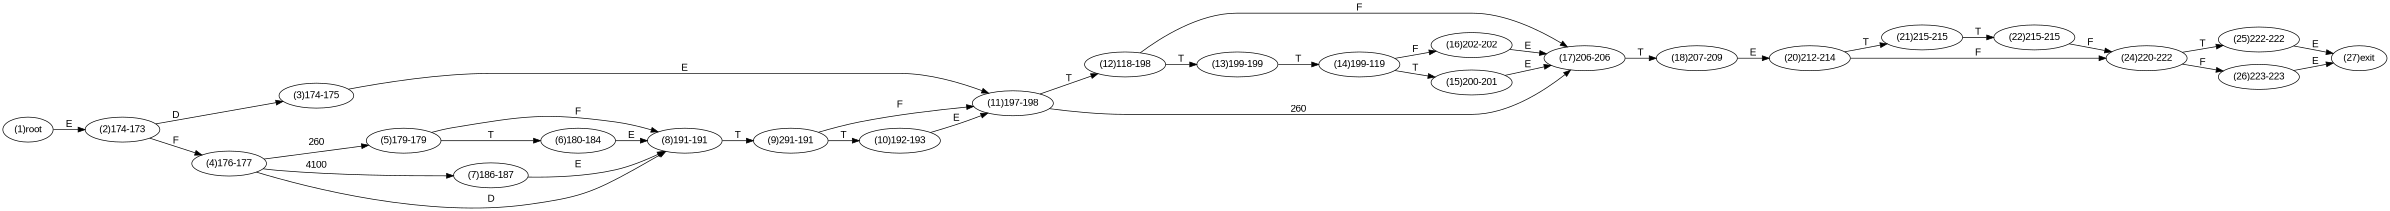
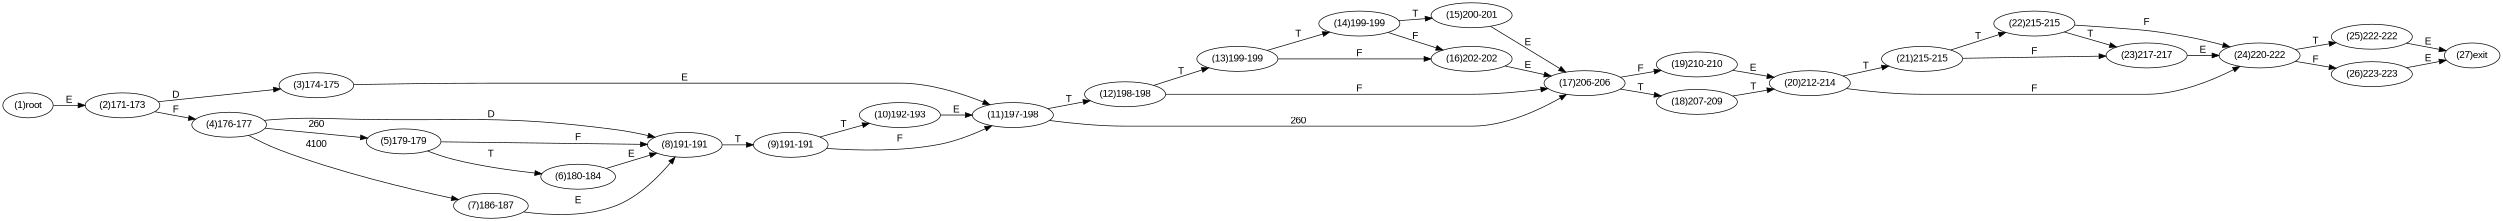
edge "(18)207-209" -> "(20)212-214": label "E" -> "T"
node "(23)217-217": added
edge "(13)199-199" -> "(16)202-202": added, label "F"
node "(12)118-198": label "(12)118-198" -> "(12)198-198"
node "(14)199-119": label "(14)199-119" -> "(14)199-199"
node "(19)210-210": added
node "(2)174-173": label "(2)174-173" -> "(2)171-173"
node "(9)291-191": label "(9)291-191" -> "(9)191-191"
